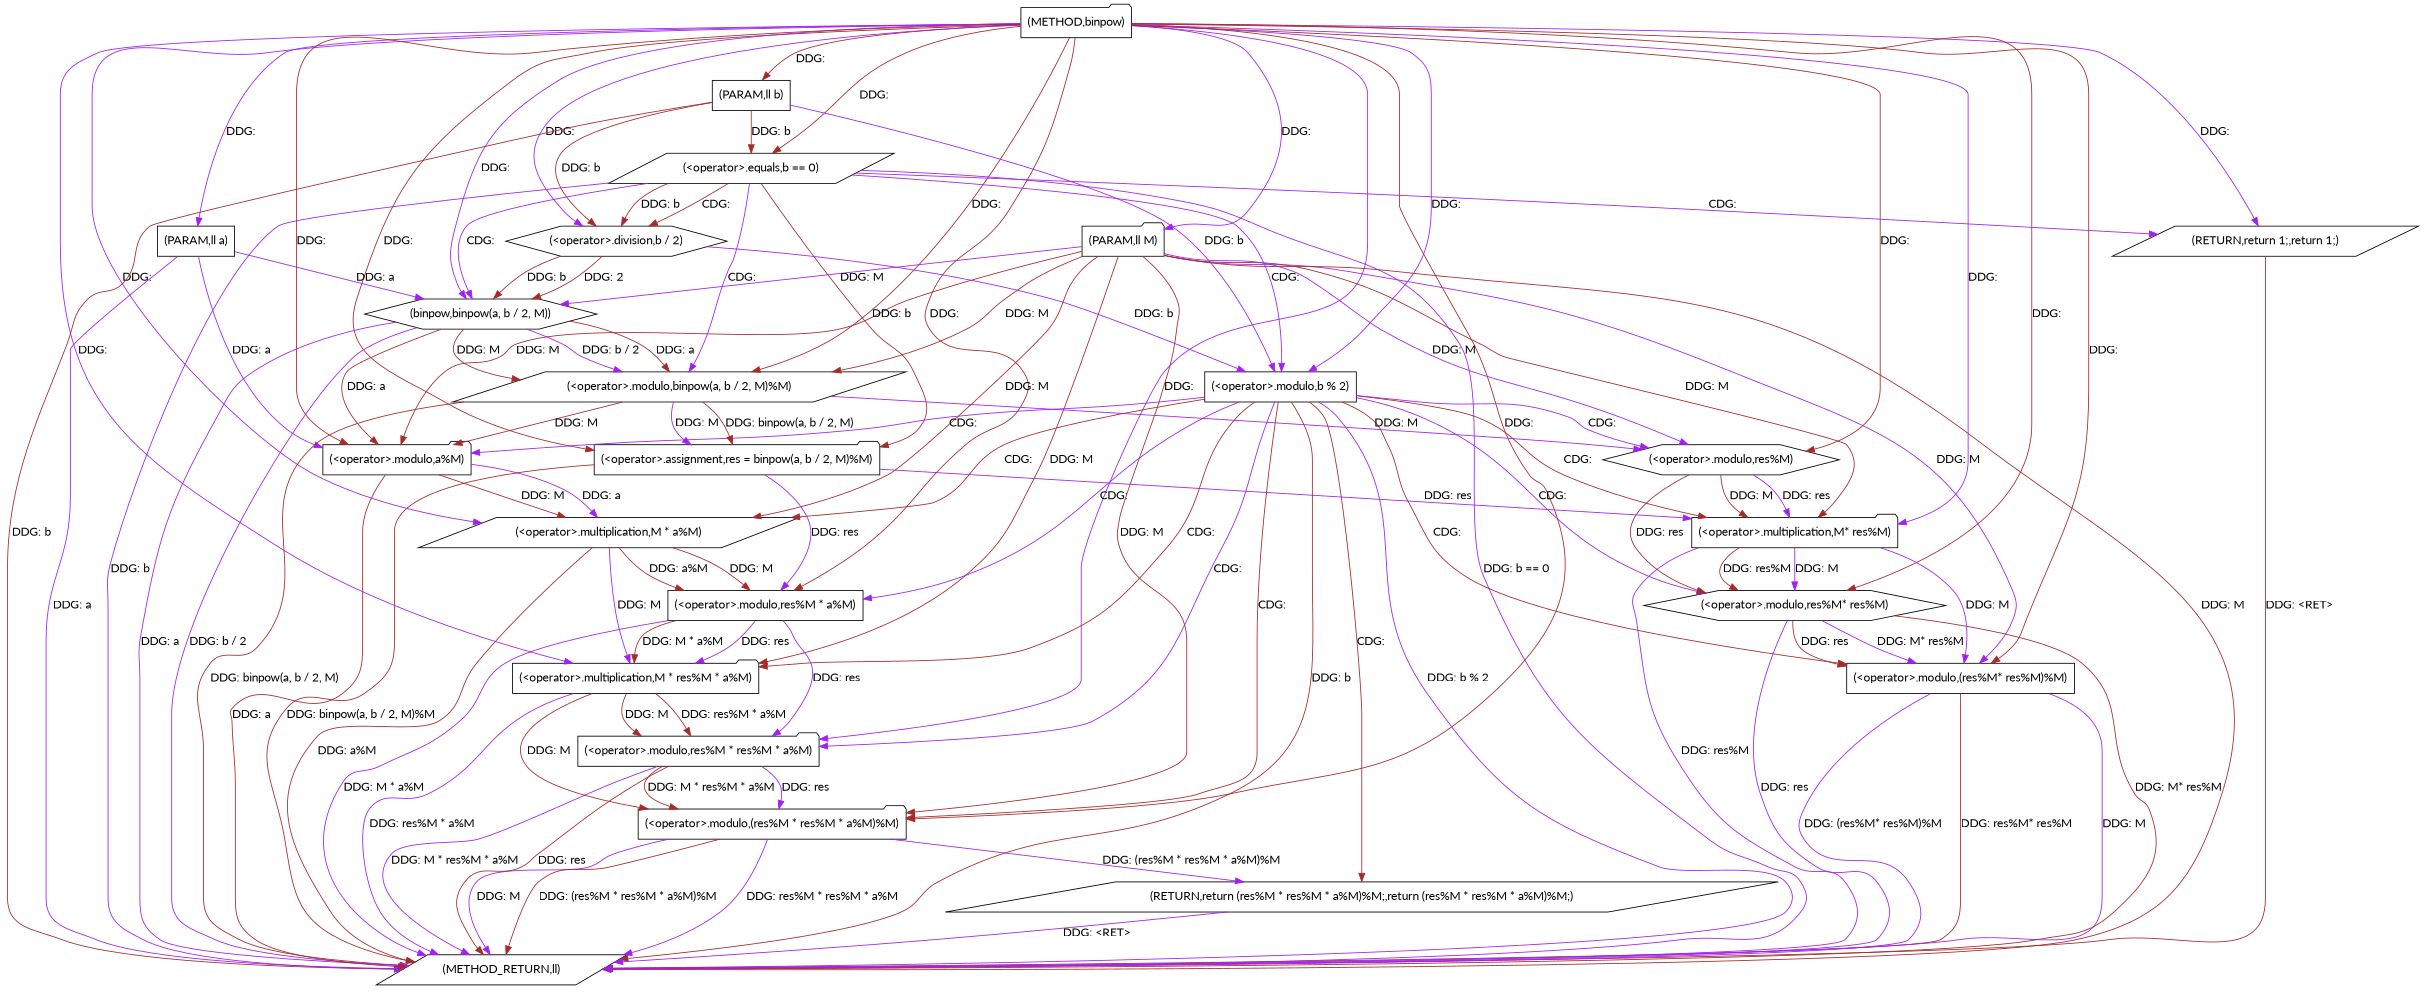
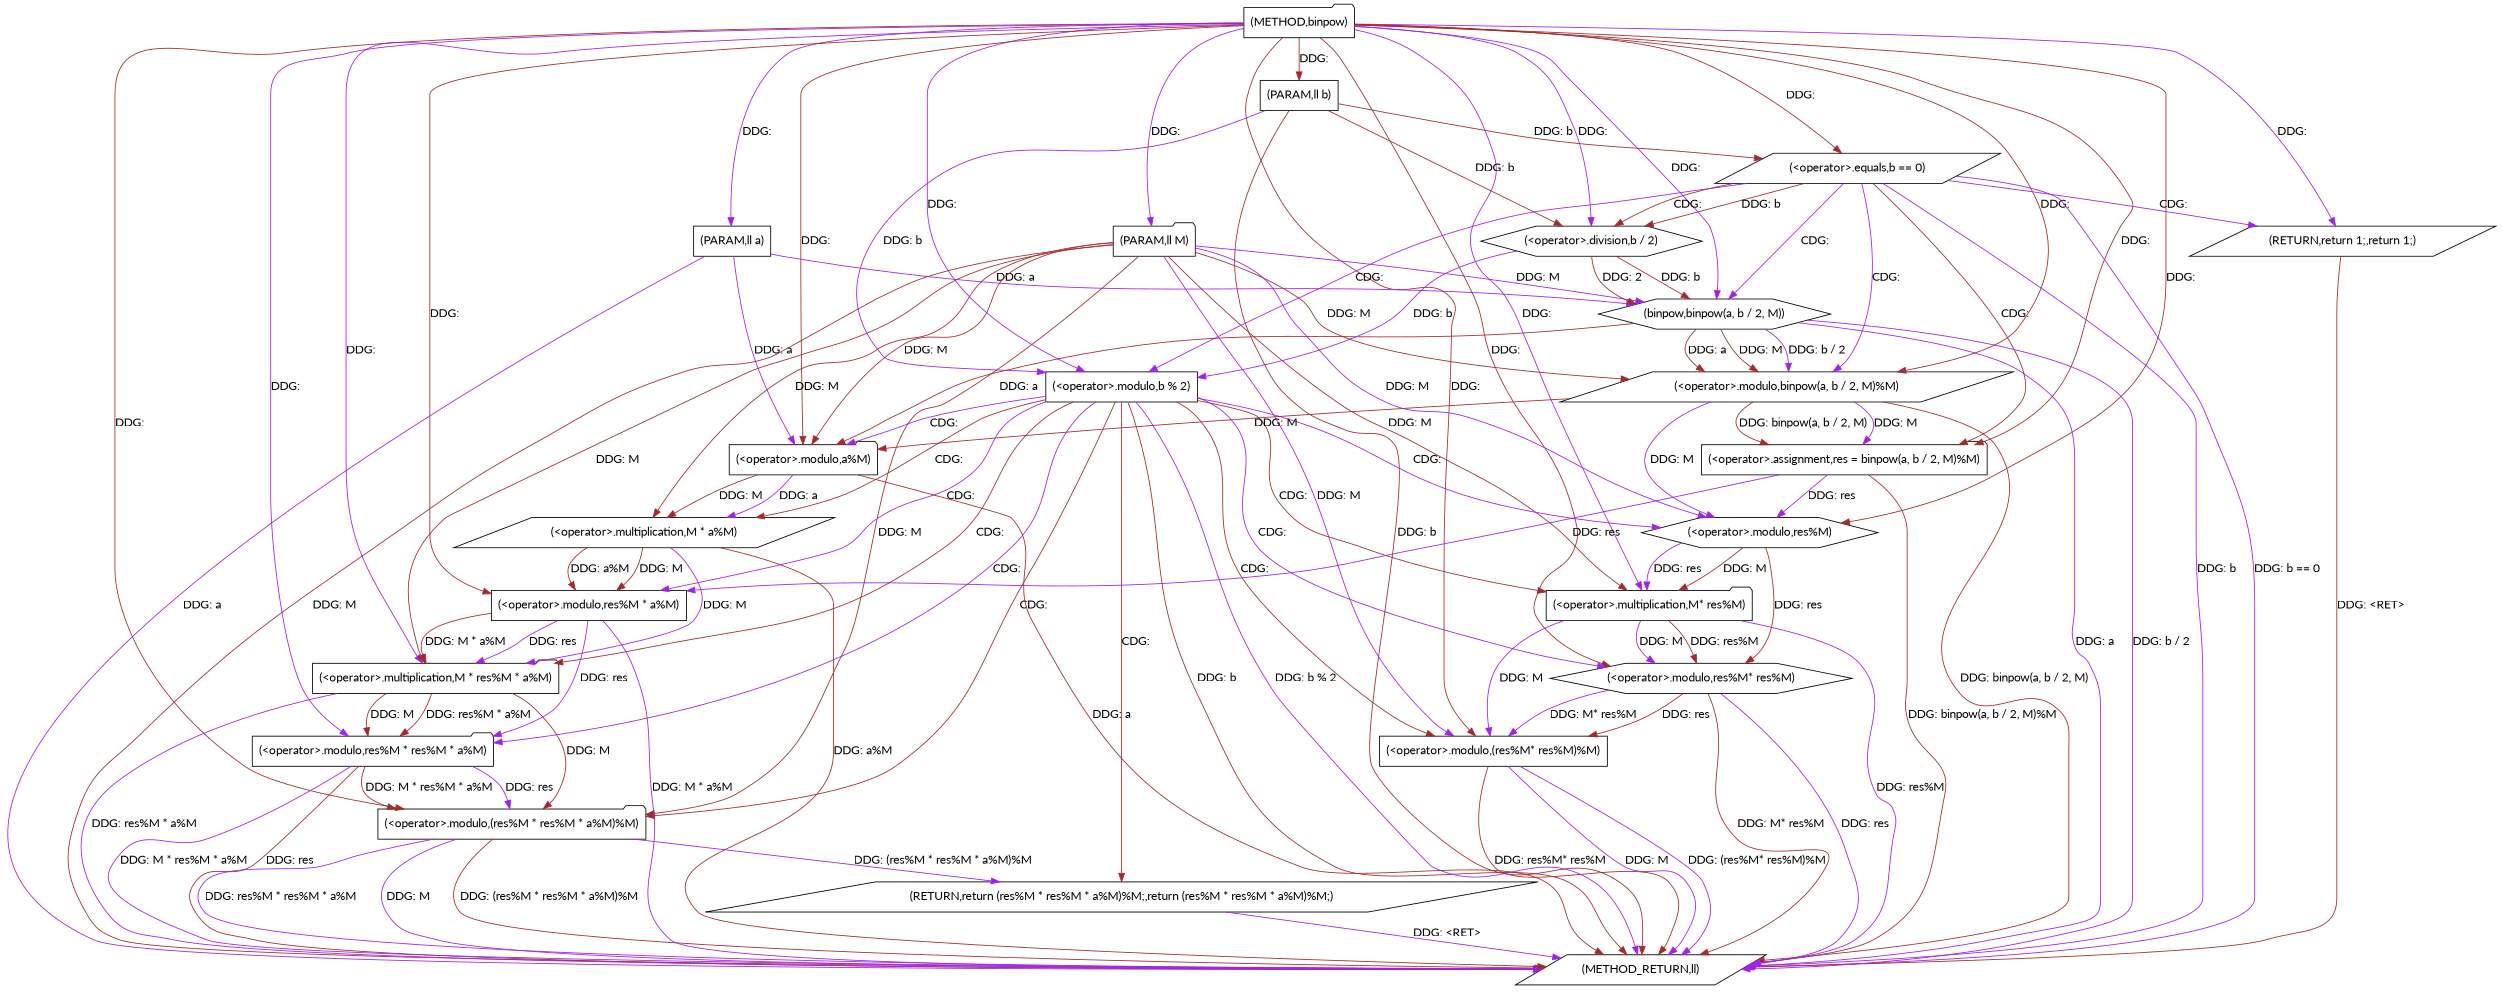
edge "(METHOD,binpow)" -> "(<operator>.multiplication,M * a%M)": removed, label "DDG:"
edge "(<operator>.equals,b == 0)" -> "(<operator>.assignment,res = binpow(a, b / 2, M)%M)": label "DDG: b" -> "CDG: "
edge "(<operator>.assignment,res = binpow(a, b / 2, M)%M)" -> "(<operator>.multiplication,M* res%M)": now "(<operator>.assignment,res = binpow(a, b / 2, M)%M)" -> "(<operator>.modulo,res%M)"
